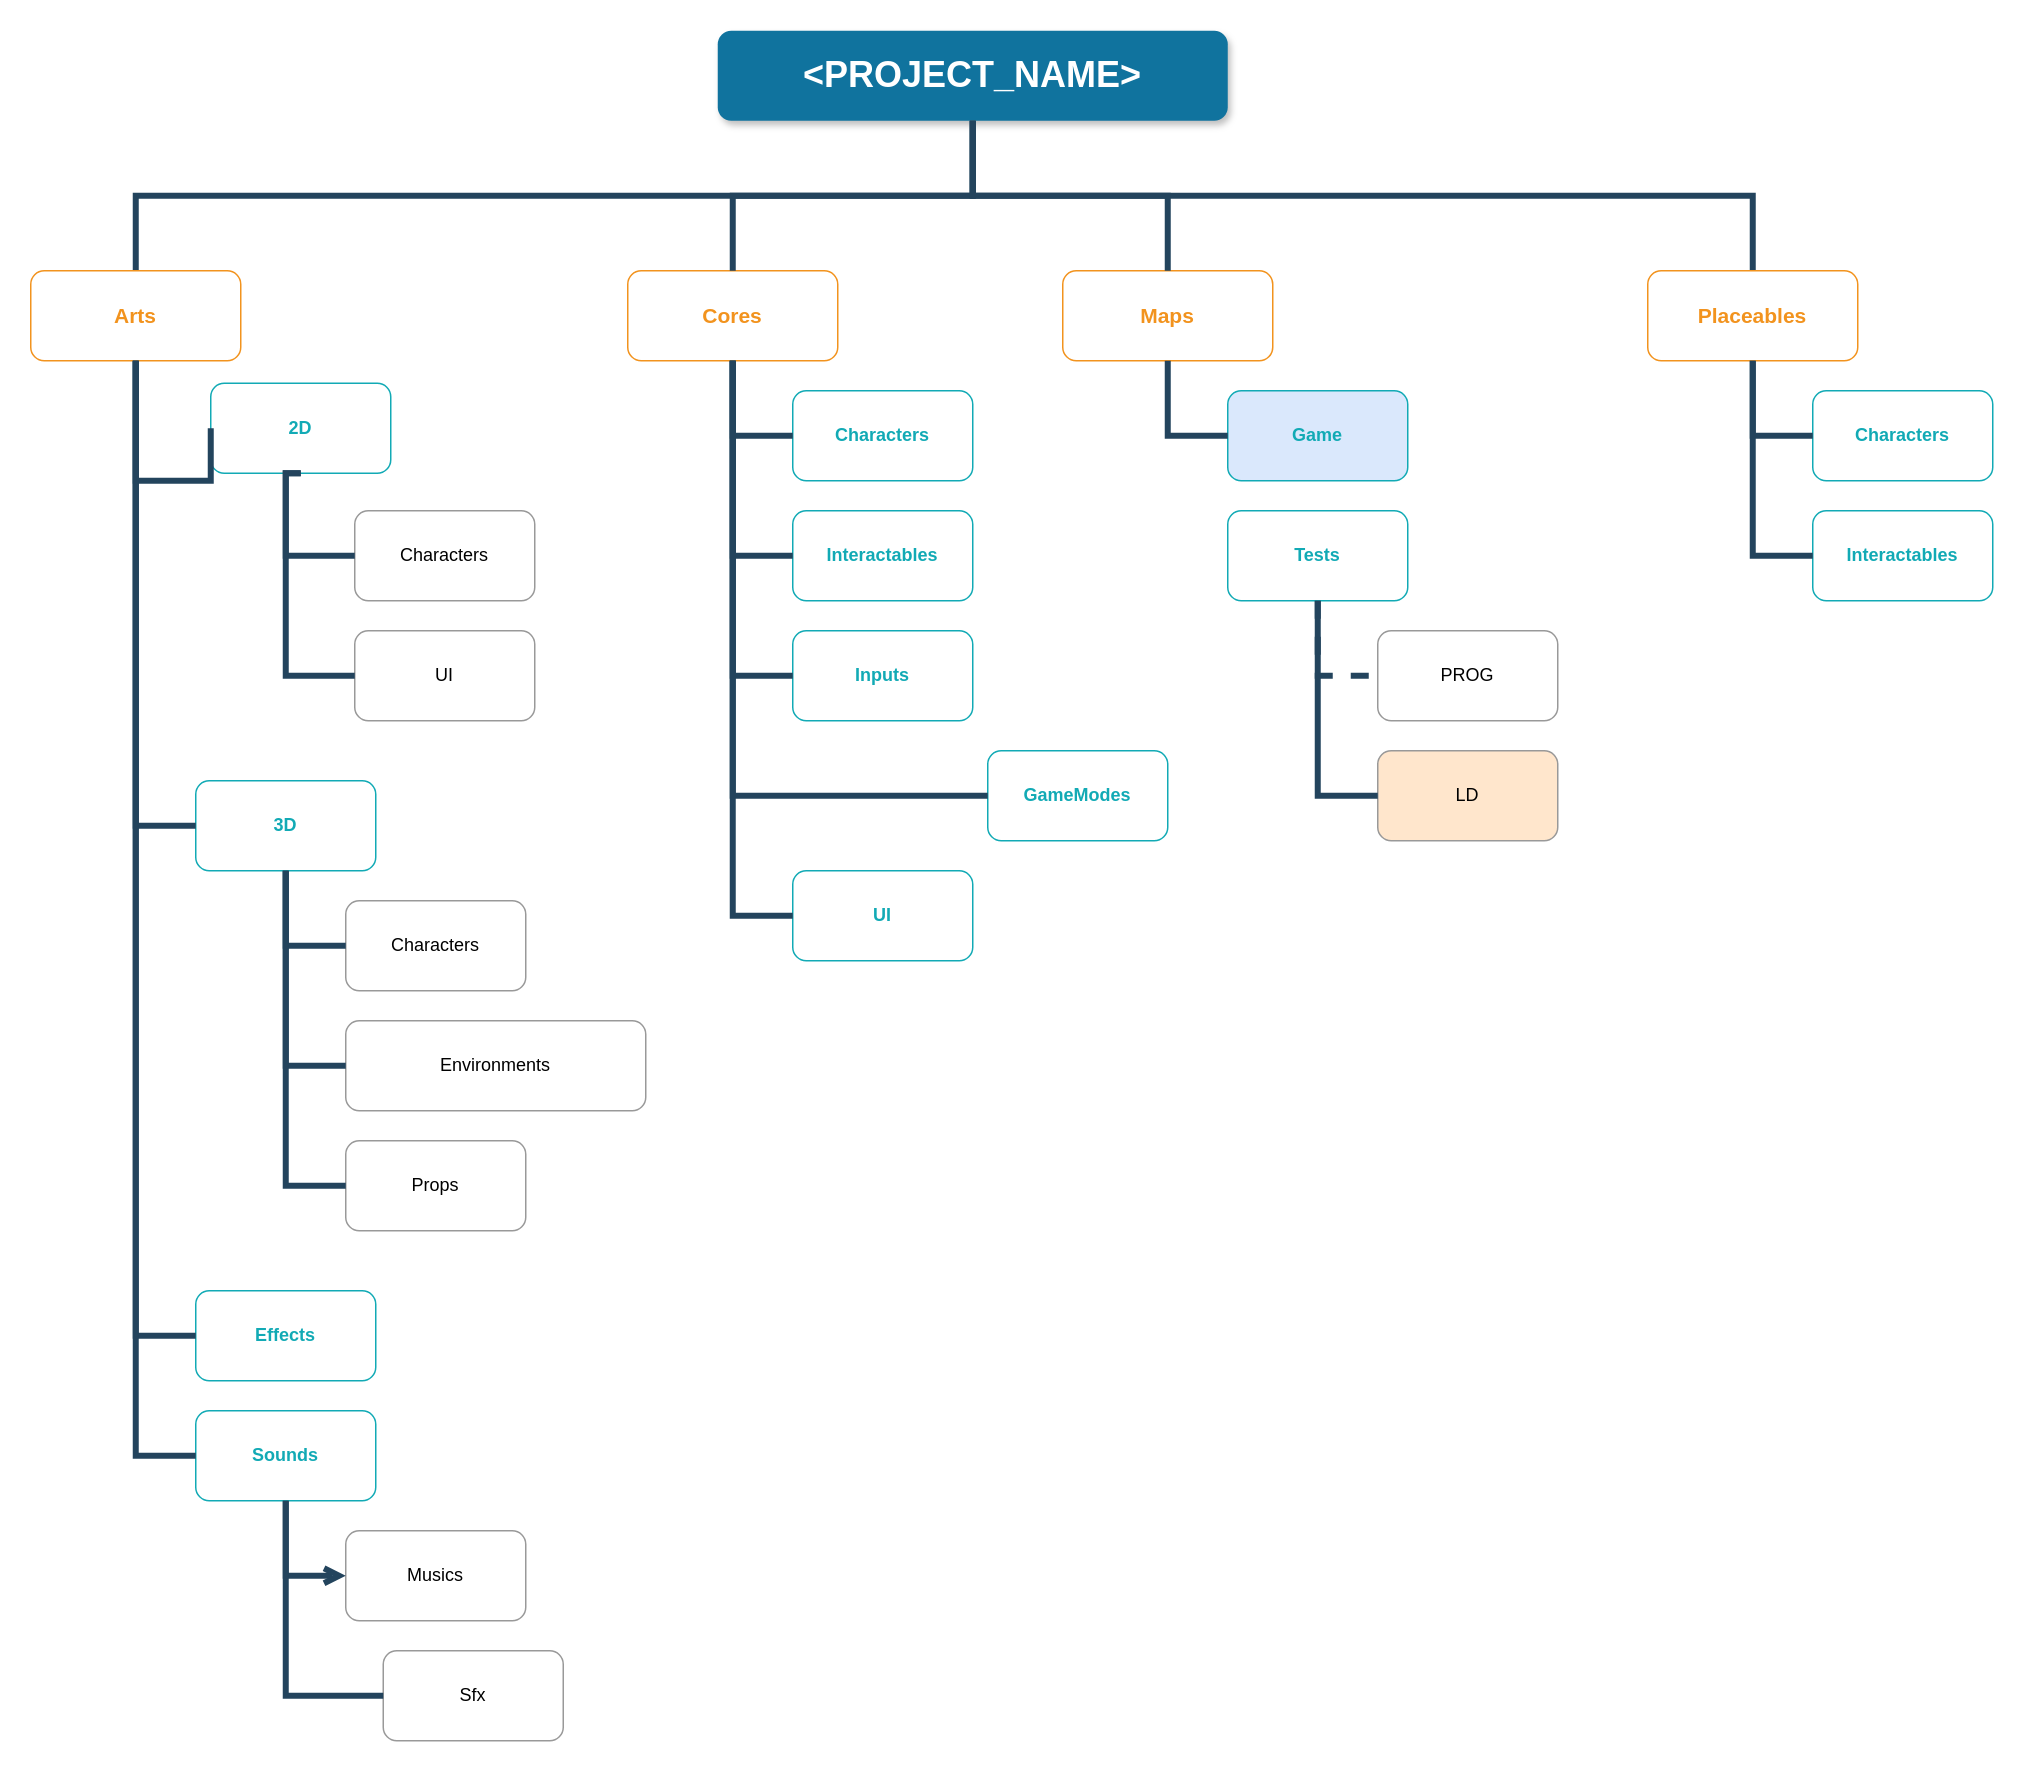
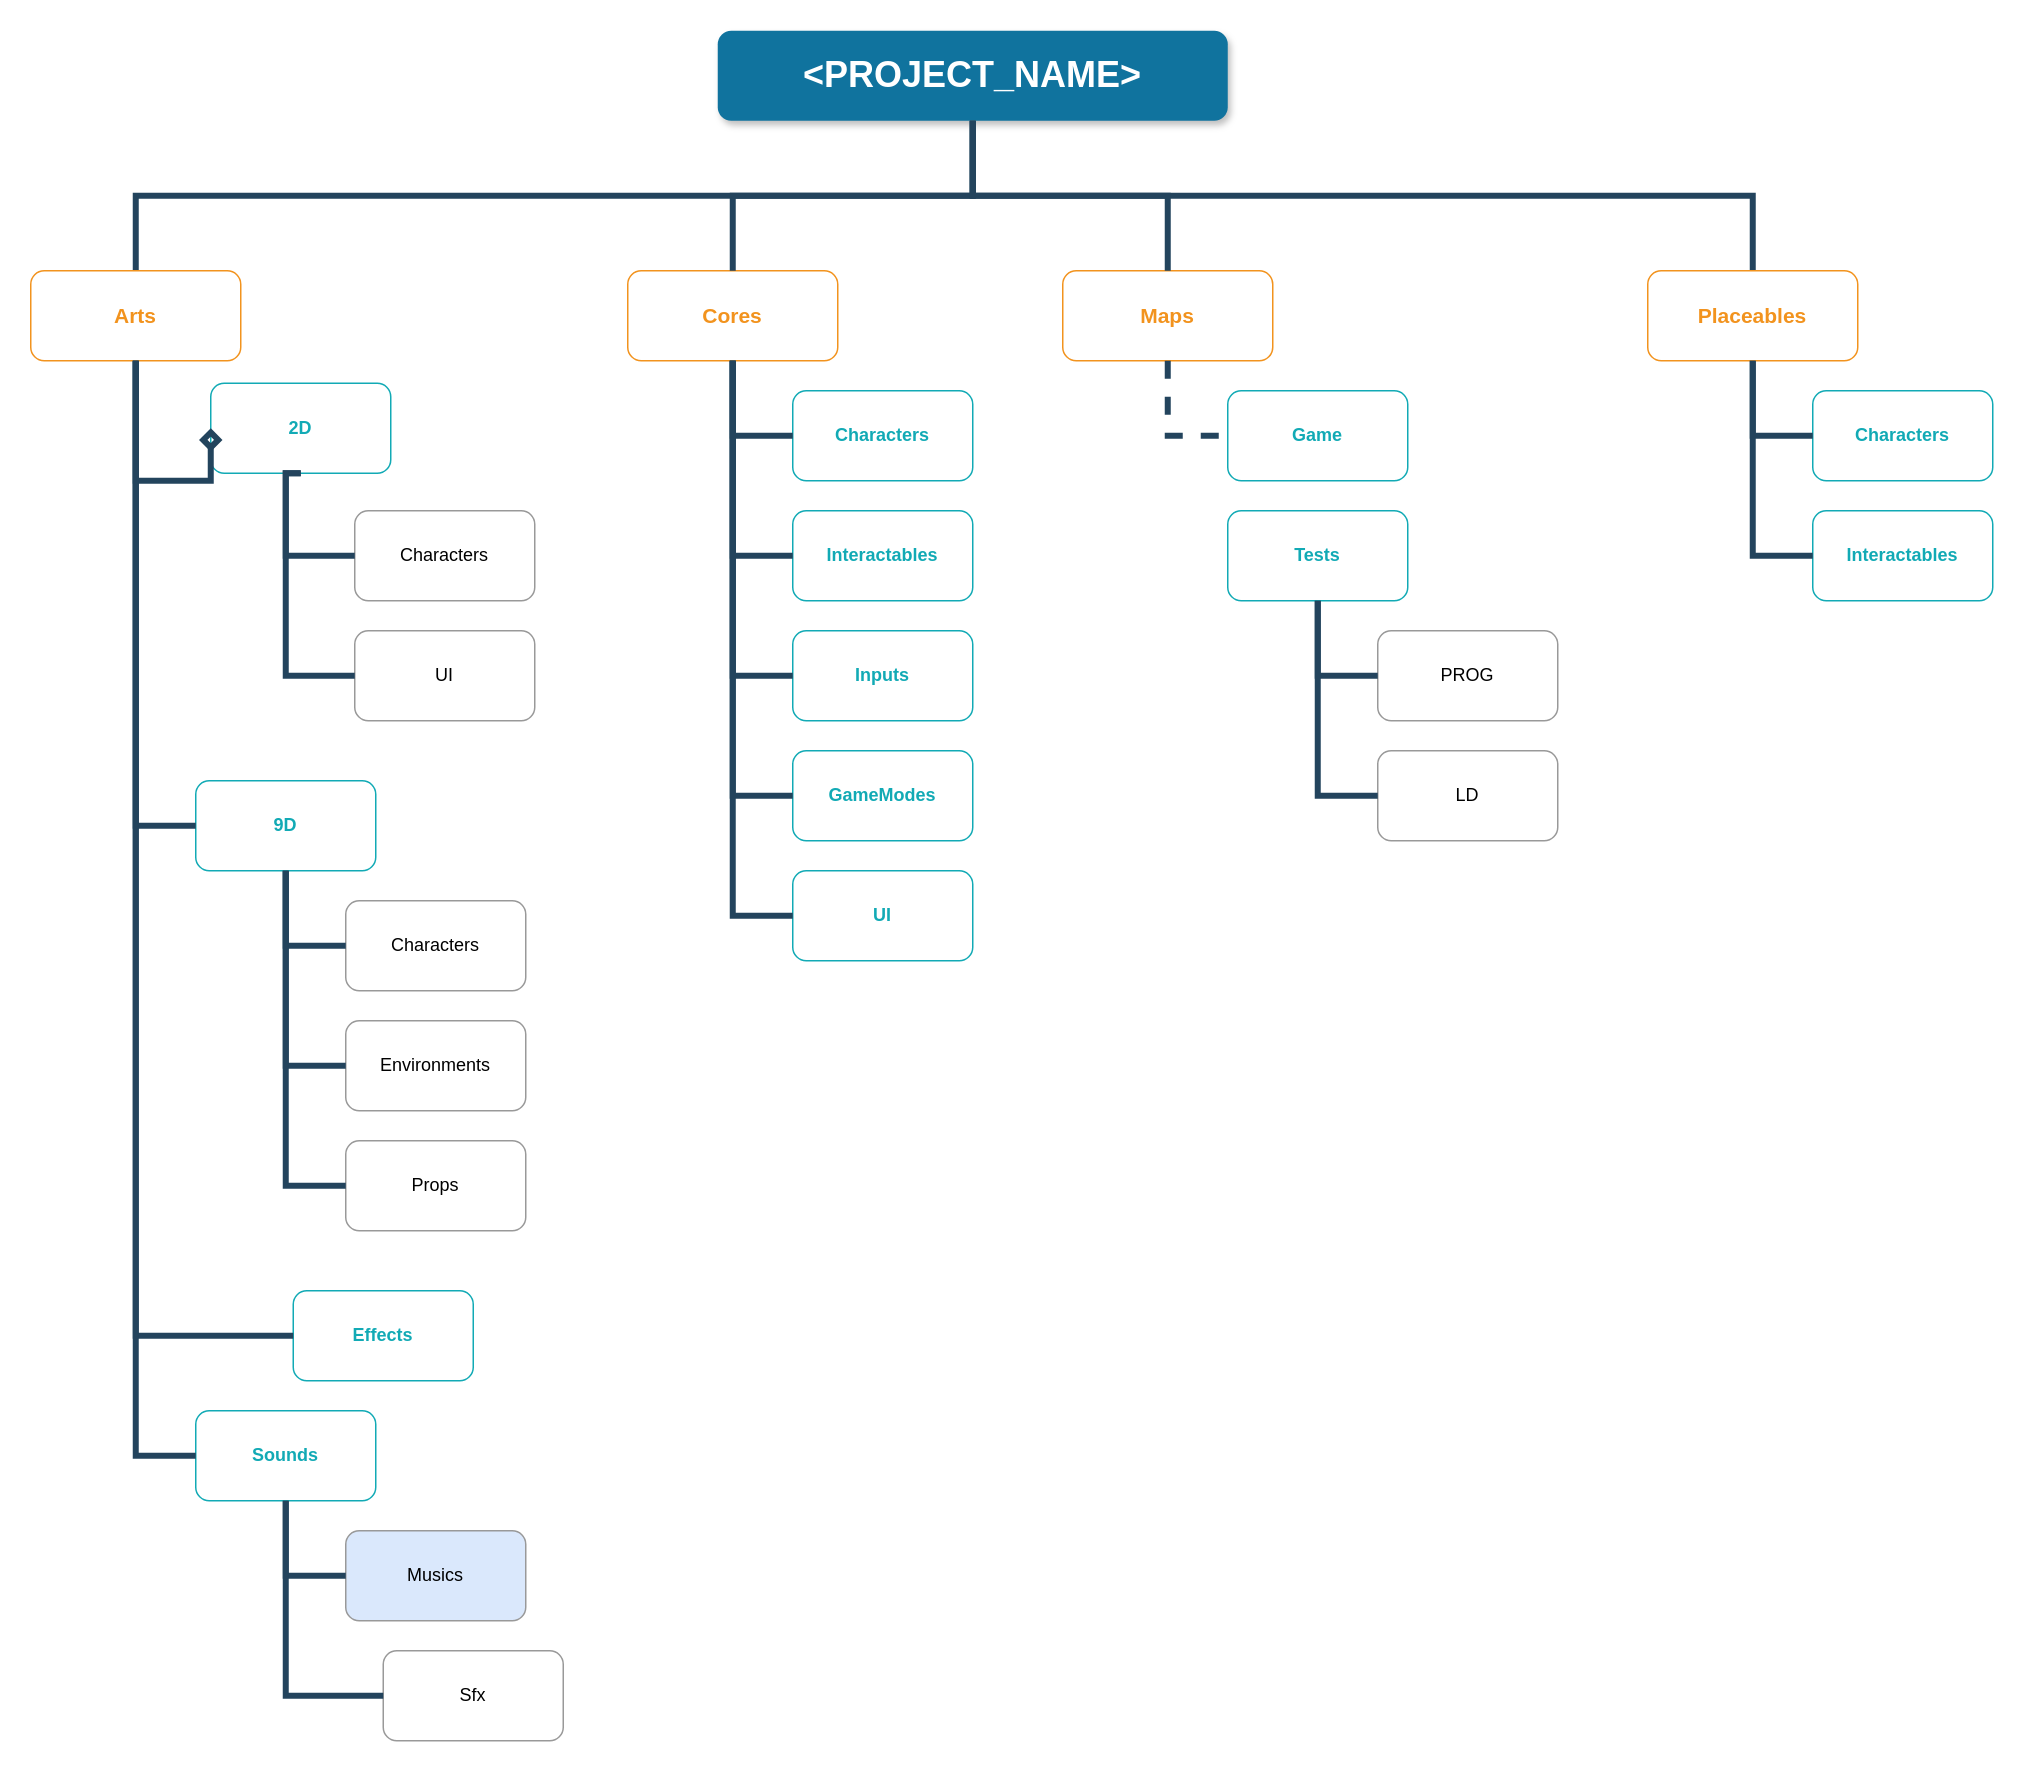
edge "Maps" -- "Game": style solid -> dashed
edge "Arts" -- "2D": arrowhead none -> diamond
node "Game": fillcolor #dae8fc -> #ffffff
edge "Tests" -- "PROG": style dashed -> solid
node "GameModes": moved (1078, 796) -> (883, 796)
node "LD": fillcolor #ffe6cc -> #ffffff
node "3D": label "3D" -> "9D"
node "Environments": size 300x90 -> 180x90
node "Effects": moved (286, 1336) -> (383, 1336)
edge "Sounds" -> "Musics": arrowhead open -> none
node "Musics": fillcolor #ffffff -> #dae8fc
